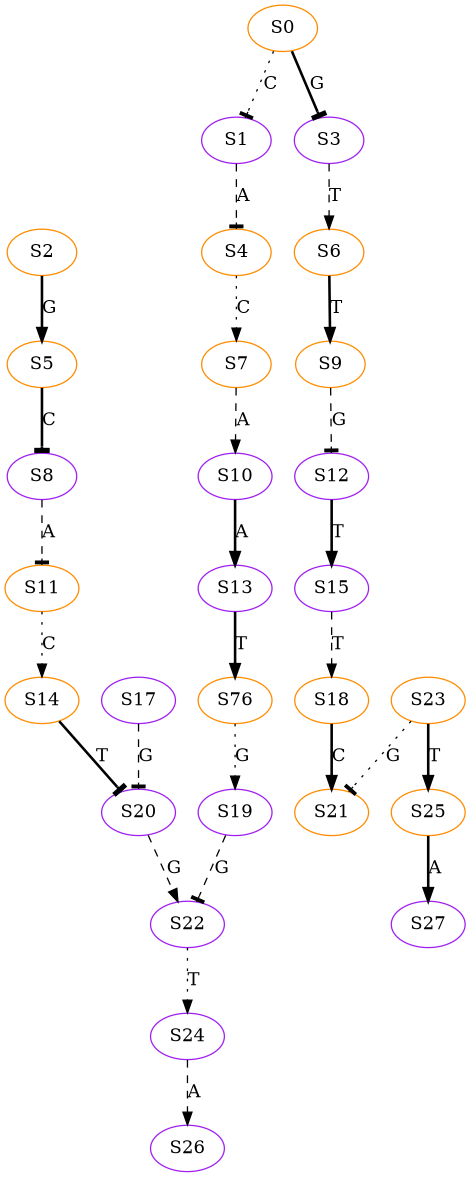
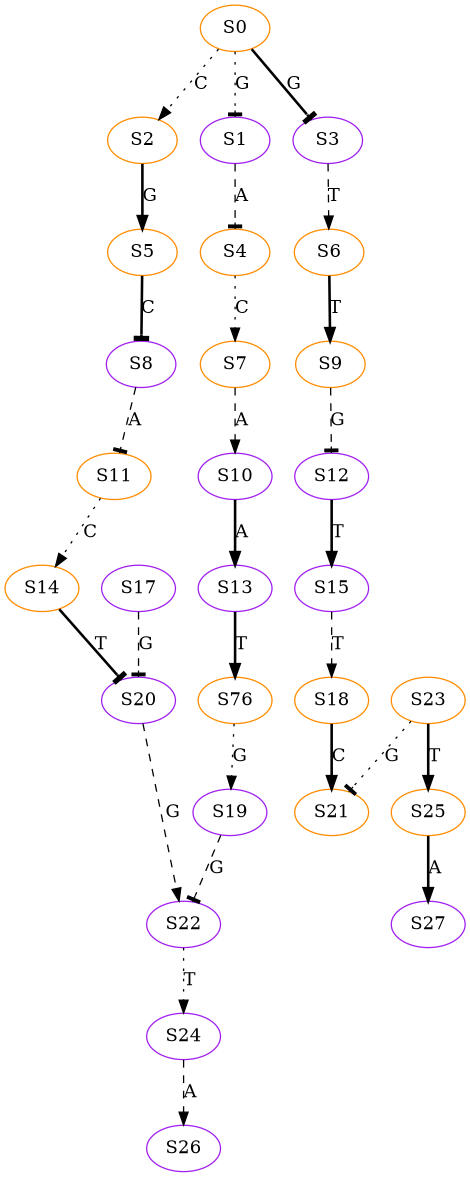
edge "S0" -> "S2": added, label "C"
edge "S0" -> "S1": label "C" -> "G"
